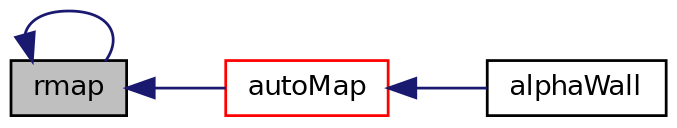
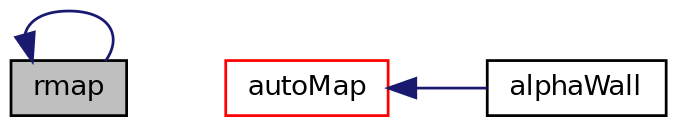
edge "autoMap" -> "rmap": removed
